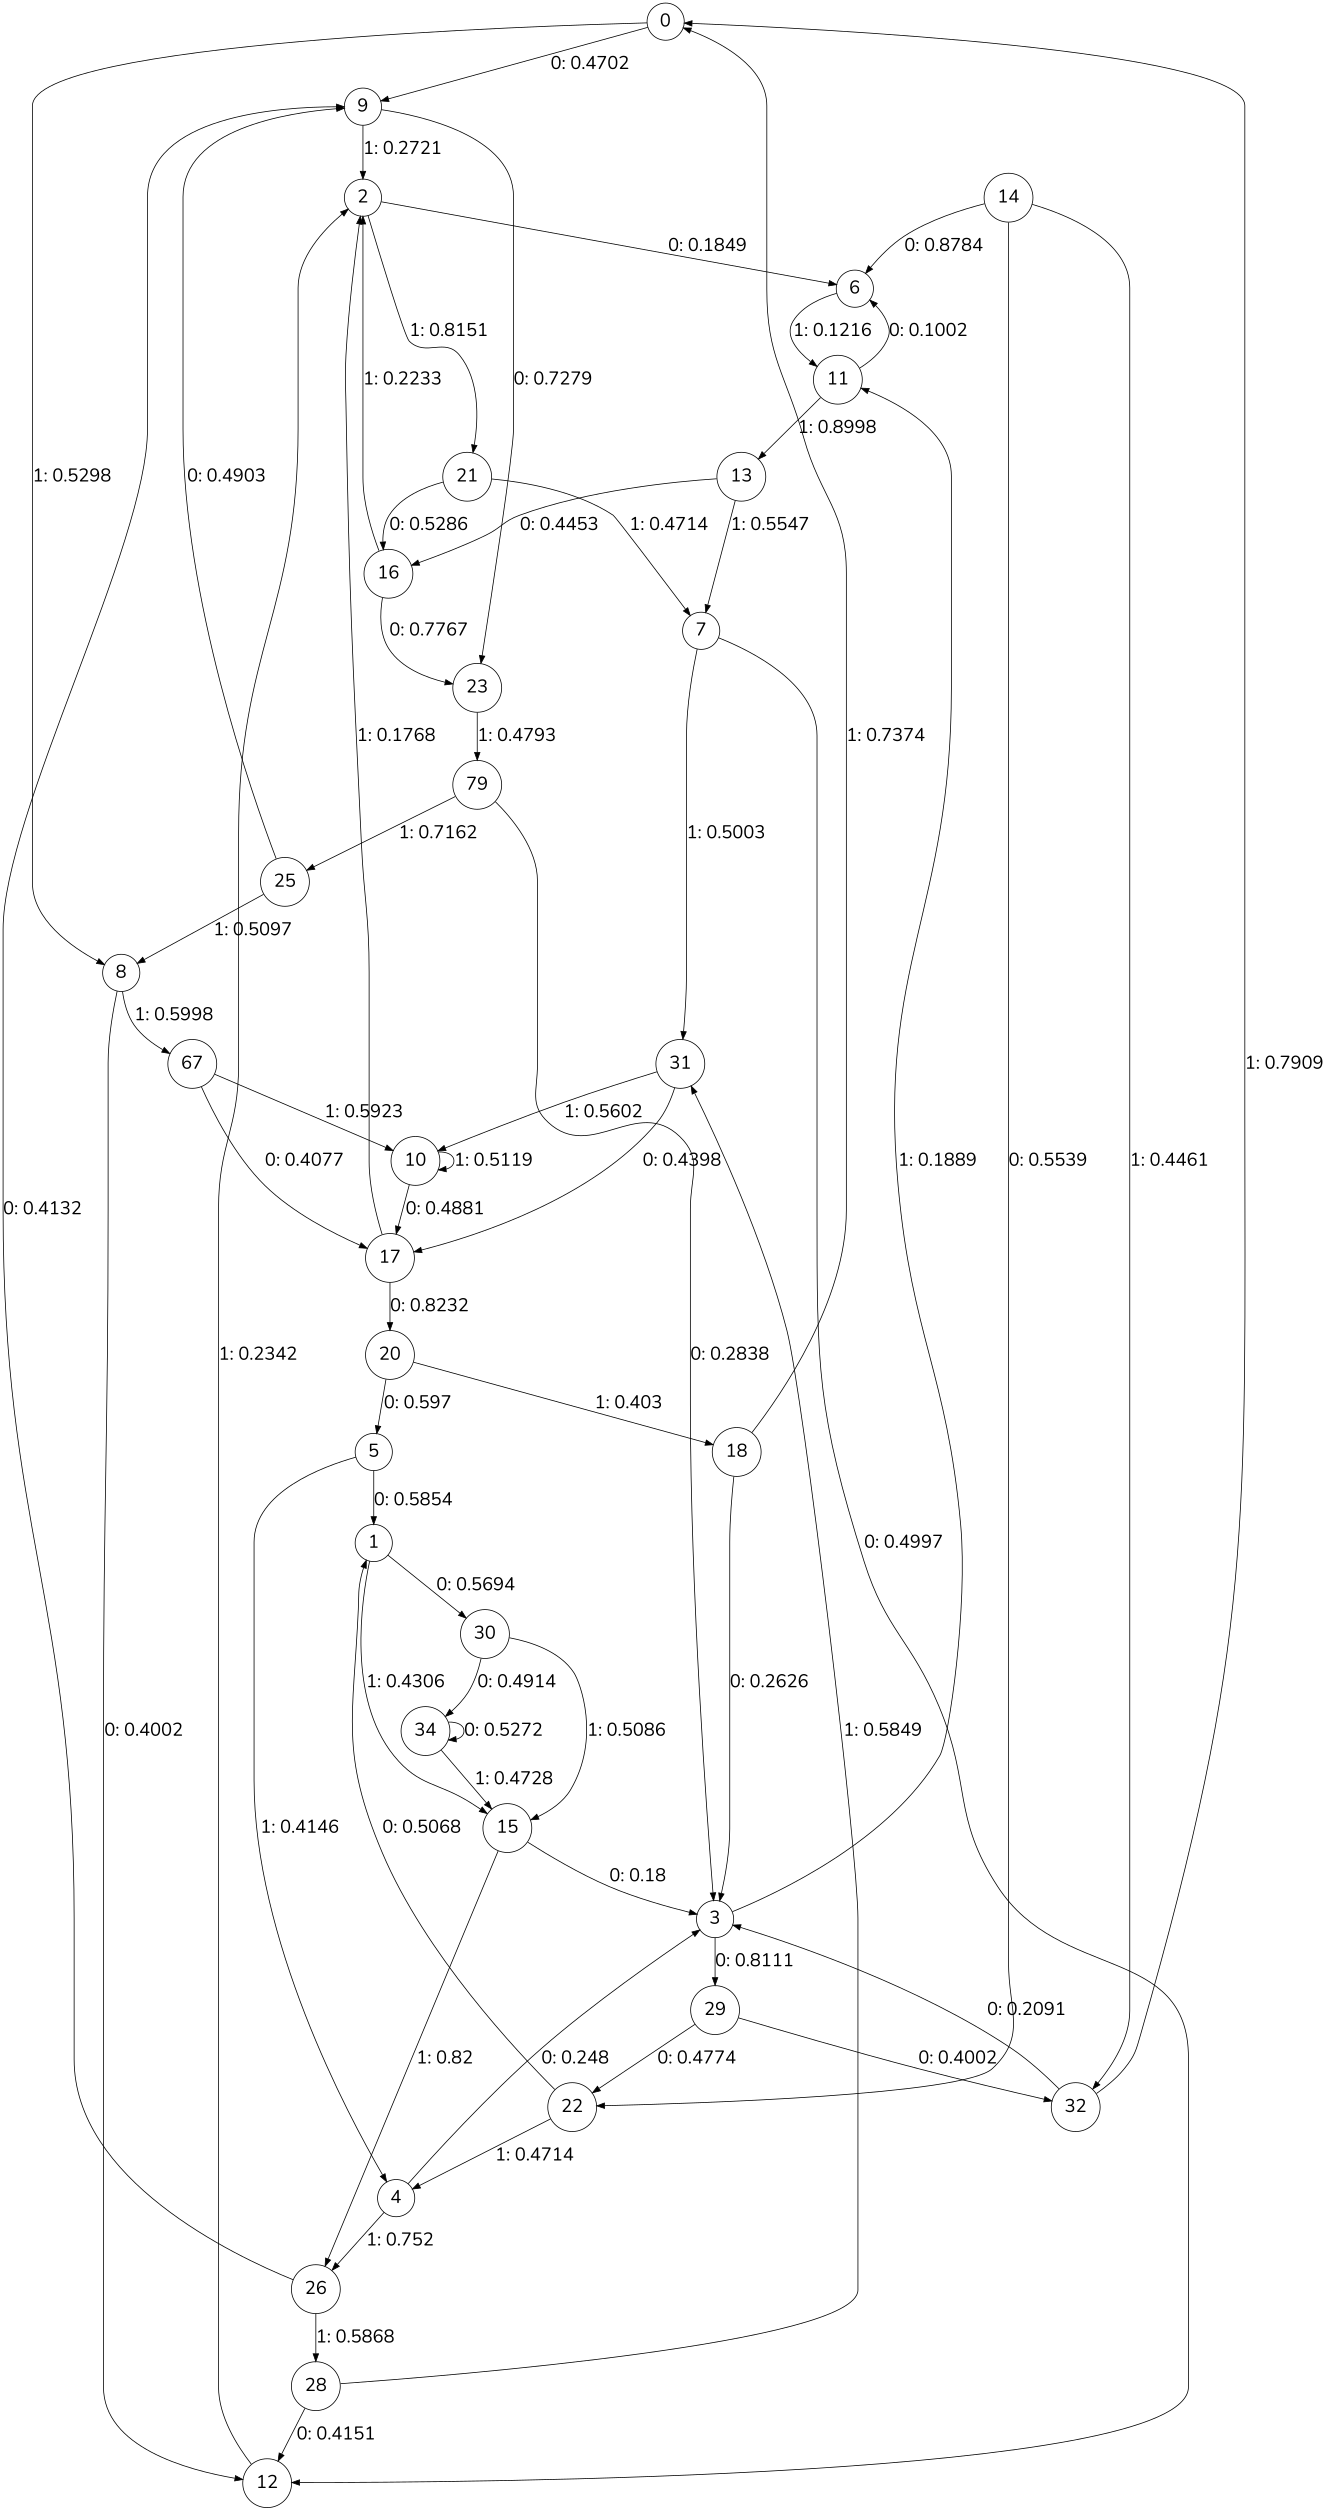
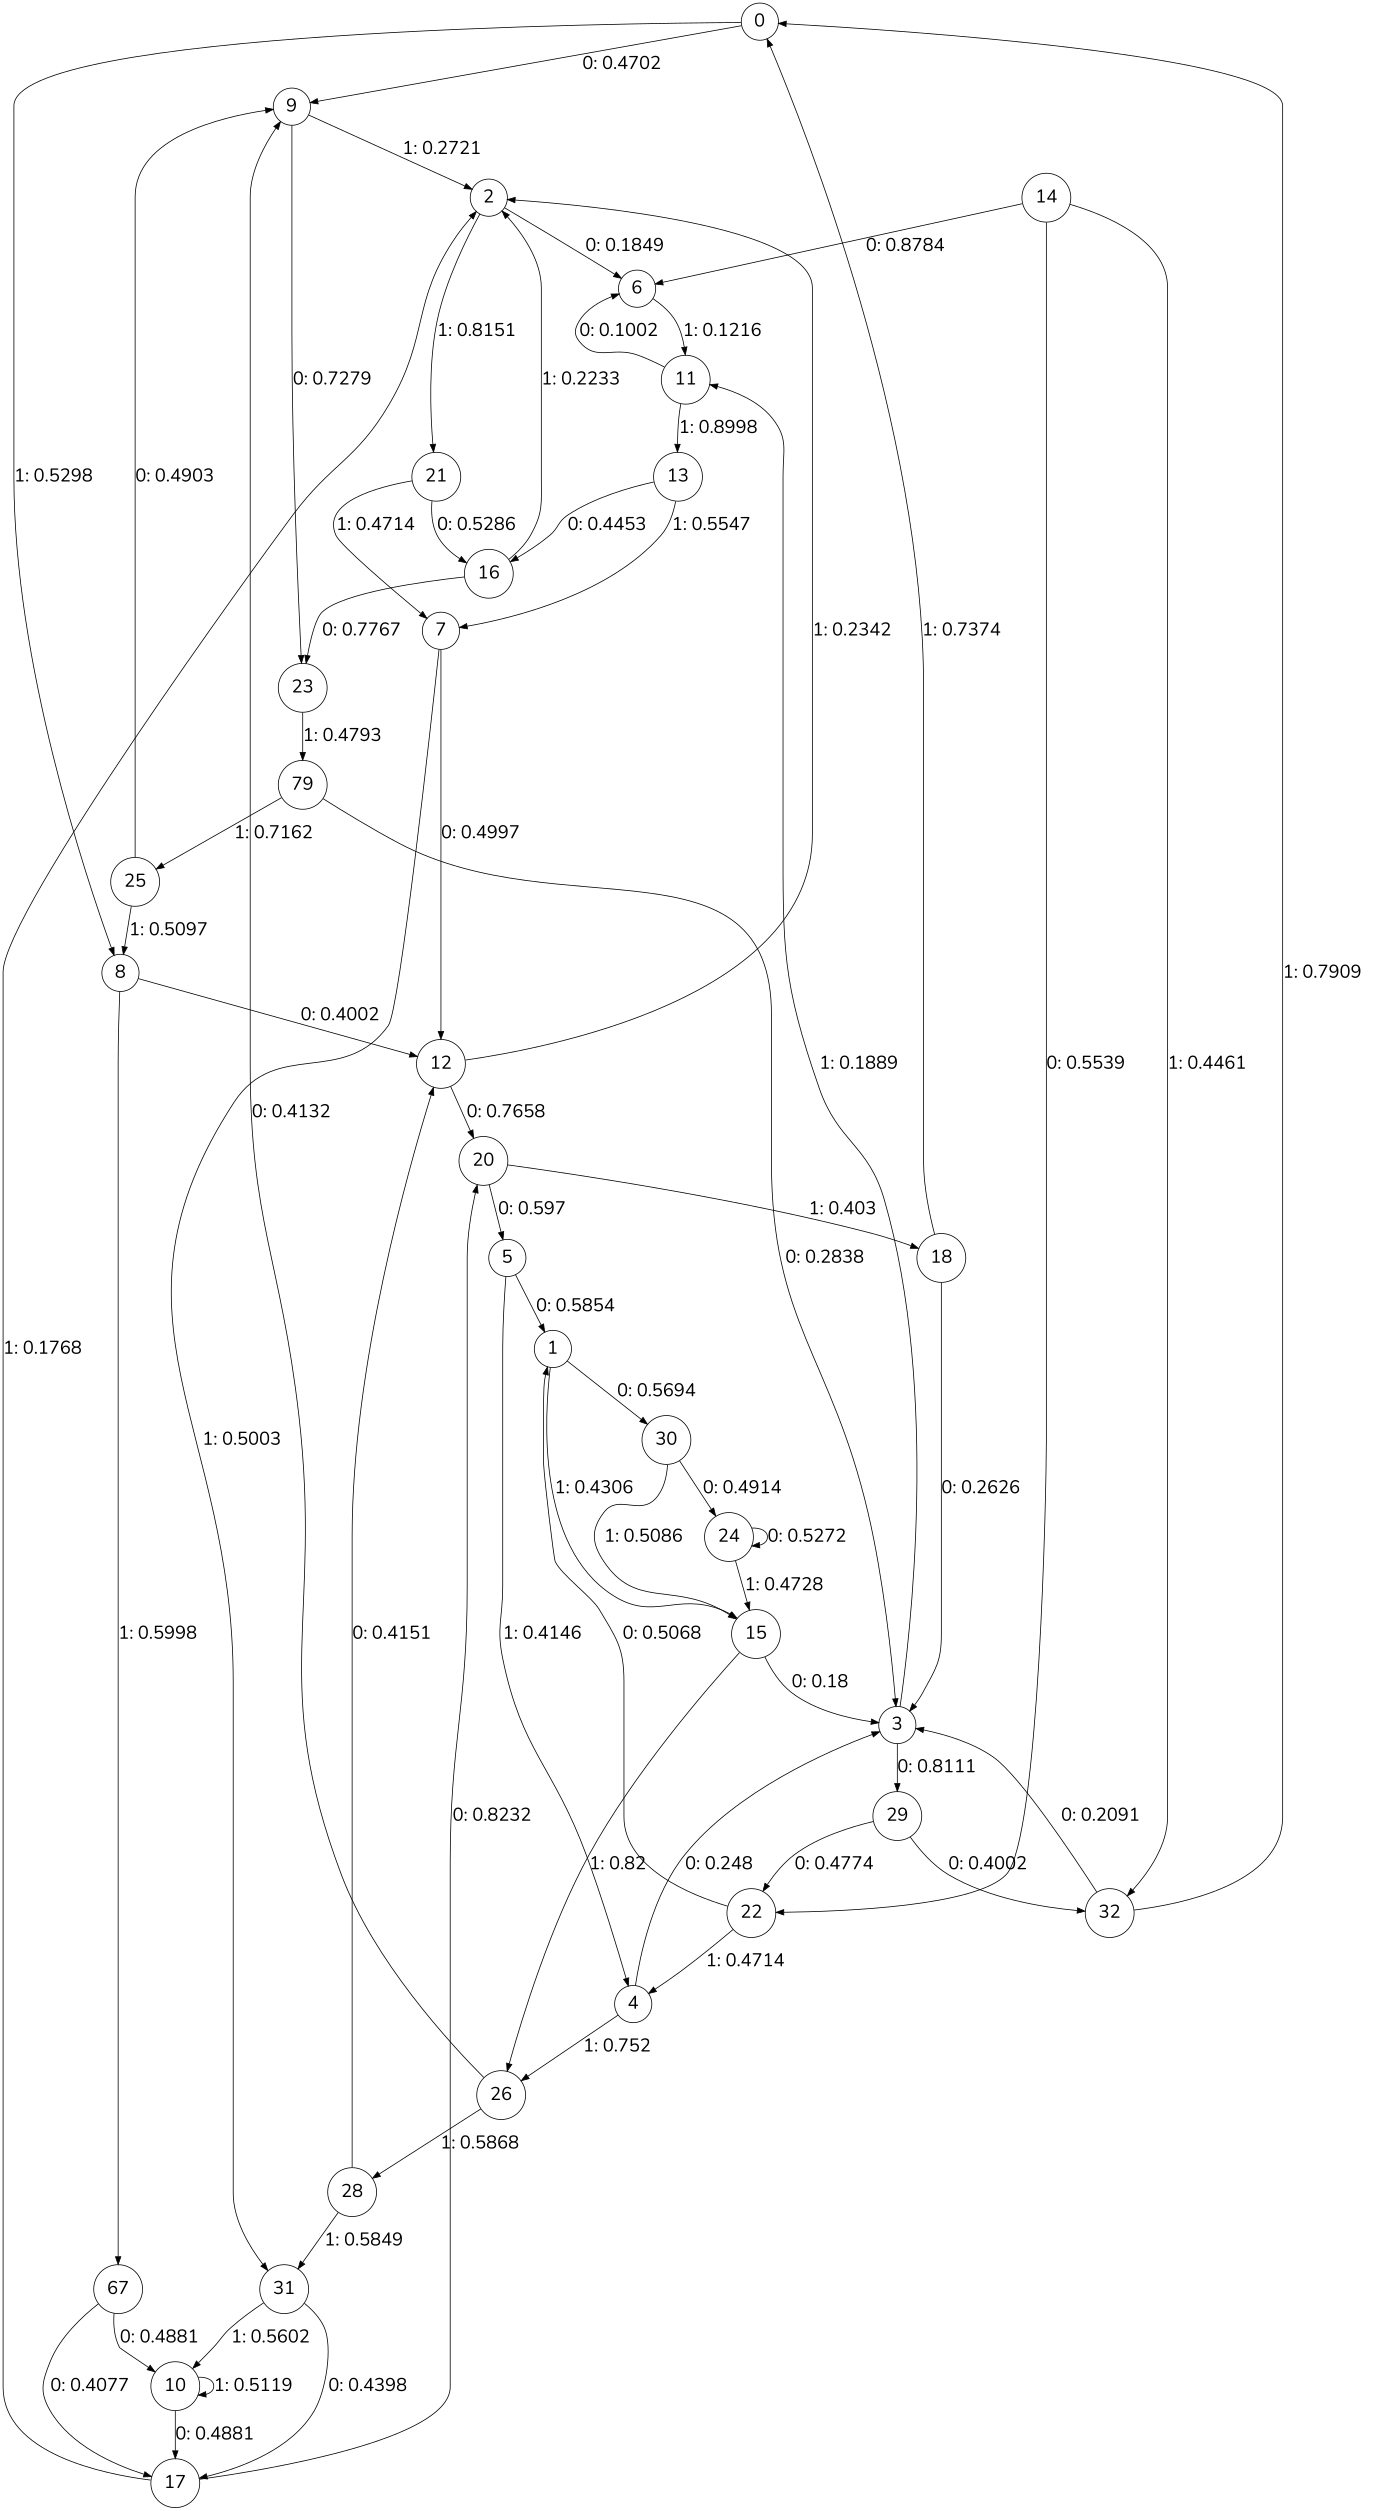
edge "12" -> "20": added, label "0: 0.7658"
edge "67" -> "10": label "1: 0.5923   " -> "0: 0.4881   "
node "34": label "34" -> "24"
